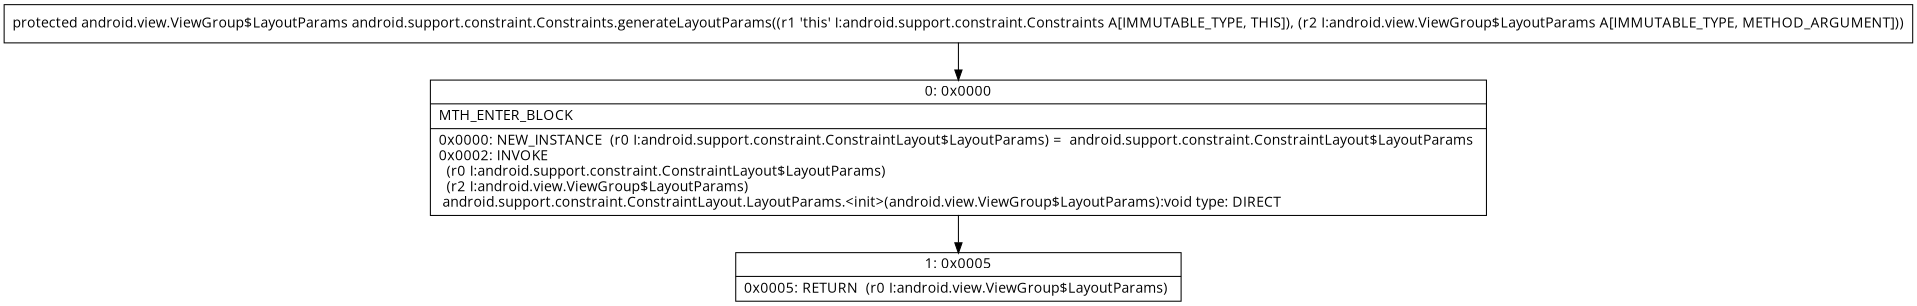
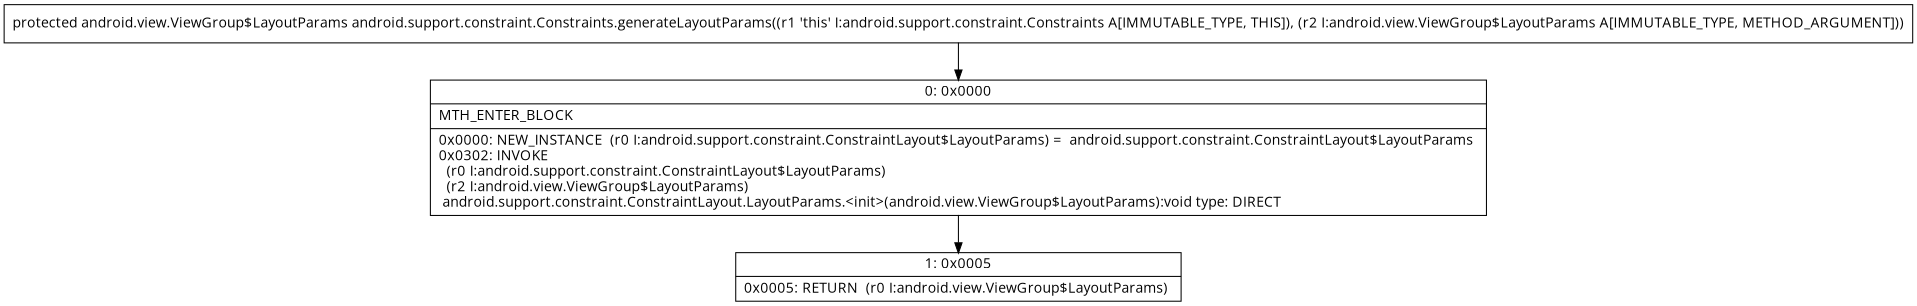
node "0: 0x0000": text "0x0002: INVOKE" -> "0x0302: INVOKE"
